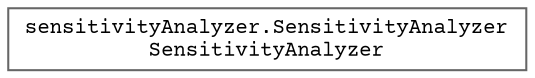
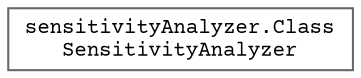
node "sensitivityAnalyzer.SensitivityAnalyzer SensitivityAnalyzer": label "sensitivityAnalyzer.SensitivityAnalyzer SensitivityAnalyzer" -> "sensitivityAnalyzer.Class SensitivityAnalyzer"
